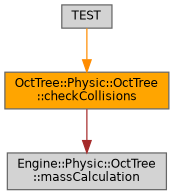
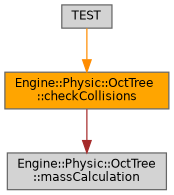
node "OctTree::Physic::OctTree ::checkCollisions": label "OctTree::Physic::OctTree ::checkCollisions" -> "Engine::Physic::OctTree ::checkCollisions"
